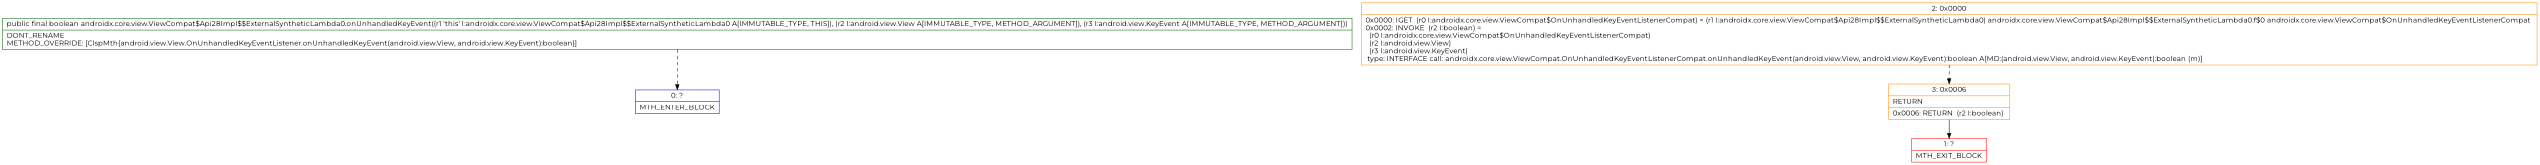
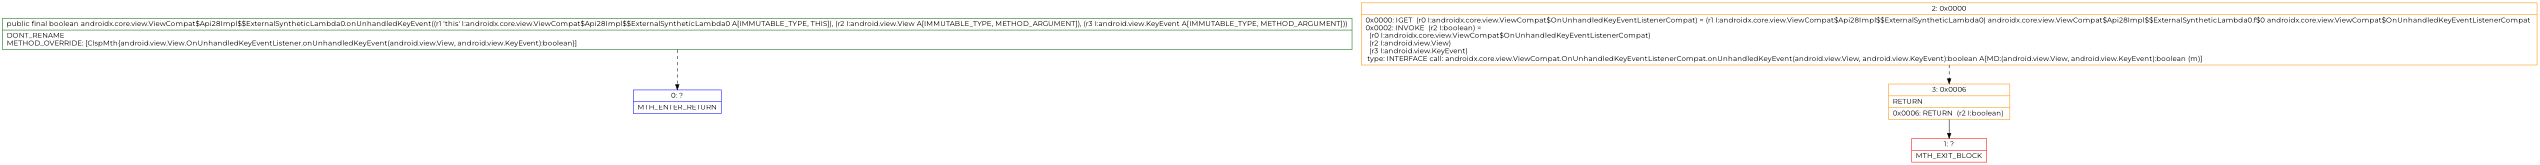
node "0: ?": text "MTH_ENTER_BLOCK" -> "MTH_ENTER_RETURN"
